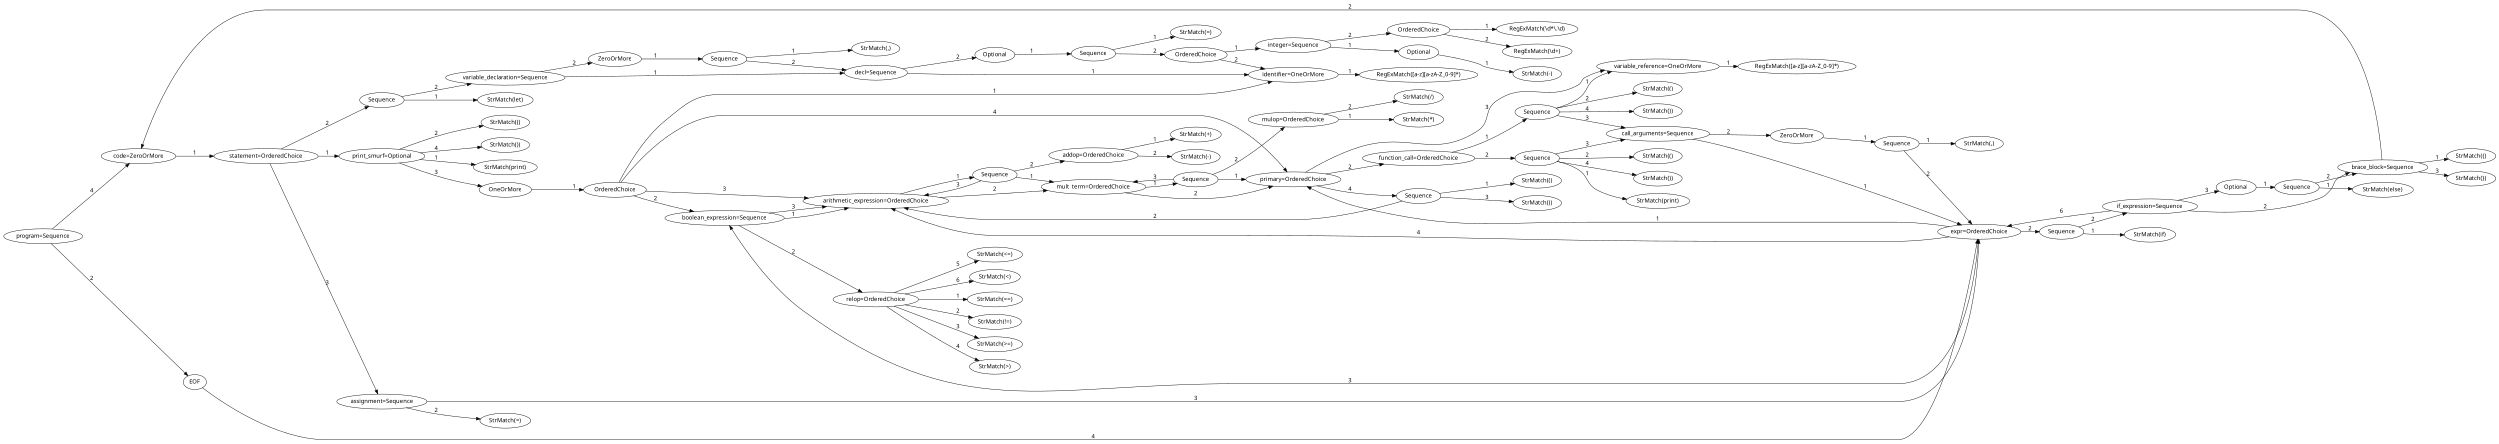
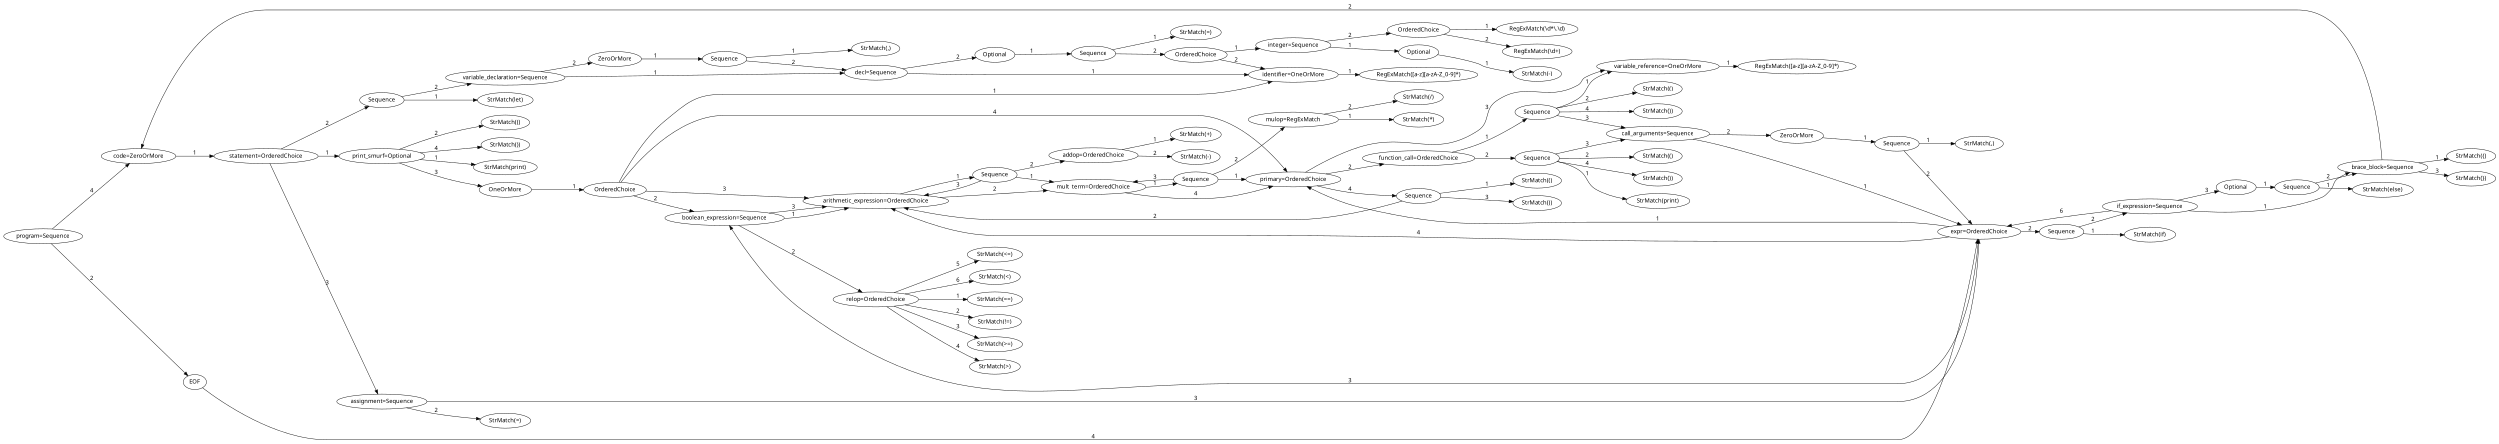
node "mulop=OrderedChoice": label "mulop=OrderedChoice" -> "mulop=RegExMatch"
edge "mult_term=OrderedChoice" -> "primary=OrderedChoice": label "2" -> "4"
edge "if_expression=Sequence" -> "brace_block=Sequence": label "2" -> "1"
